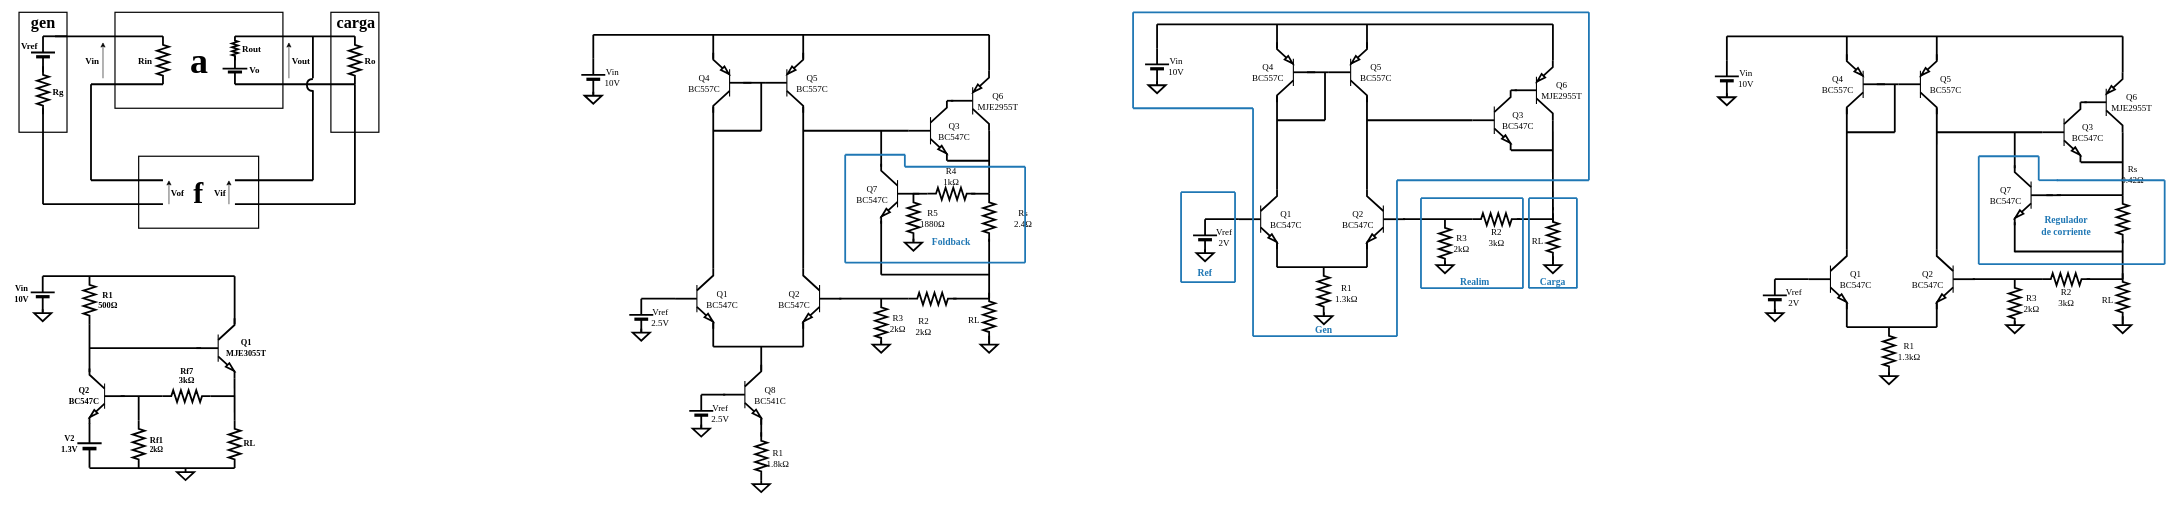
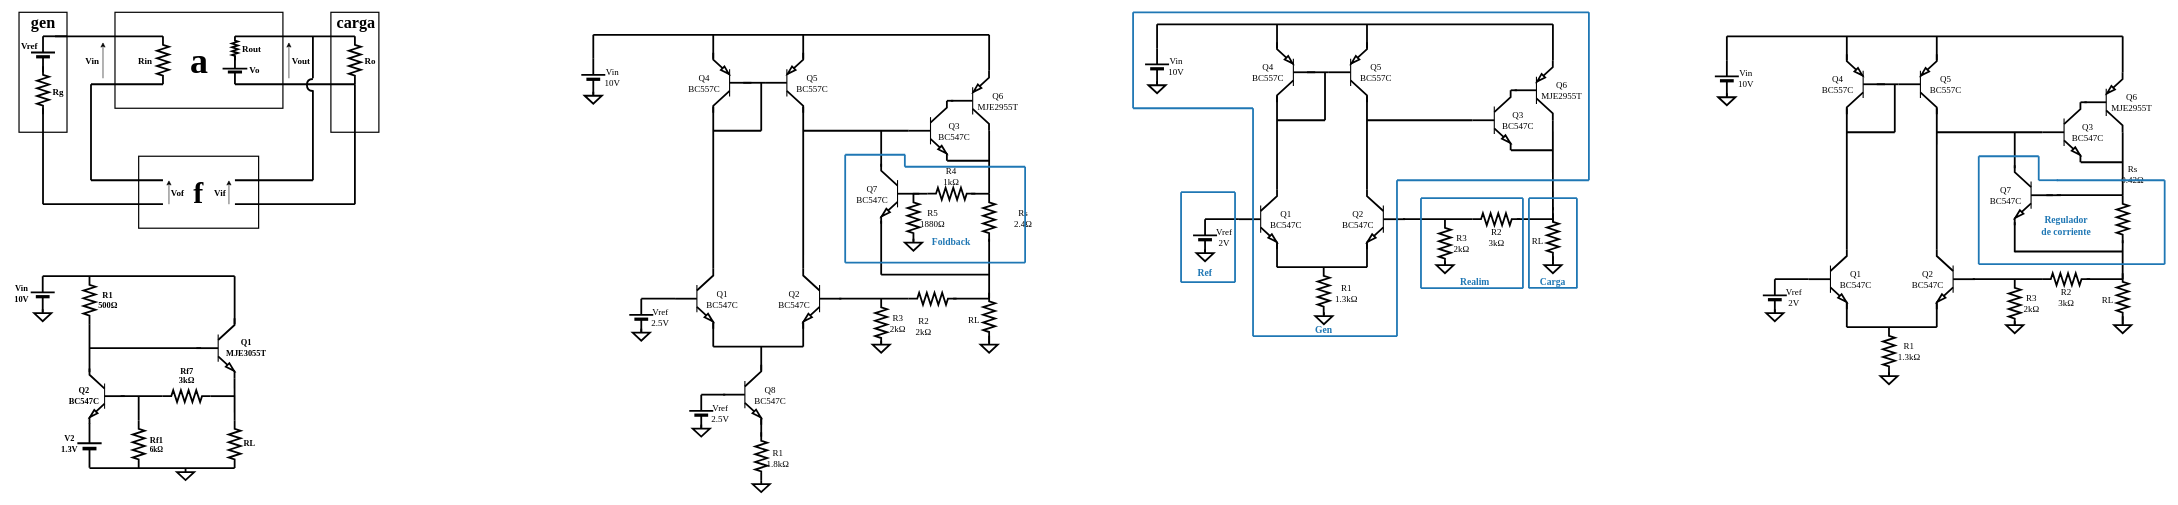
node "Q8 BC541C": label "Q8 BC541C" -> "Q8 BC547C"
node "2kΩ": label "2kΩ" -> "6kΩ"
